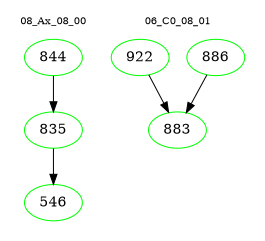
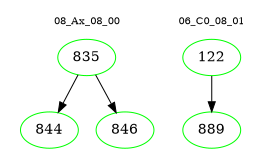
node "922": label "922" -> "122"
node "886": removed
edge "844" -> "835": reversed
node "883": label "883" -> "889"
node "546": label "546" -> "846"
